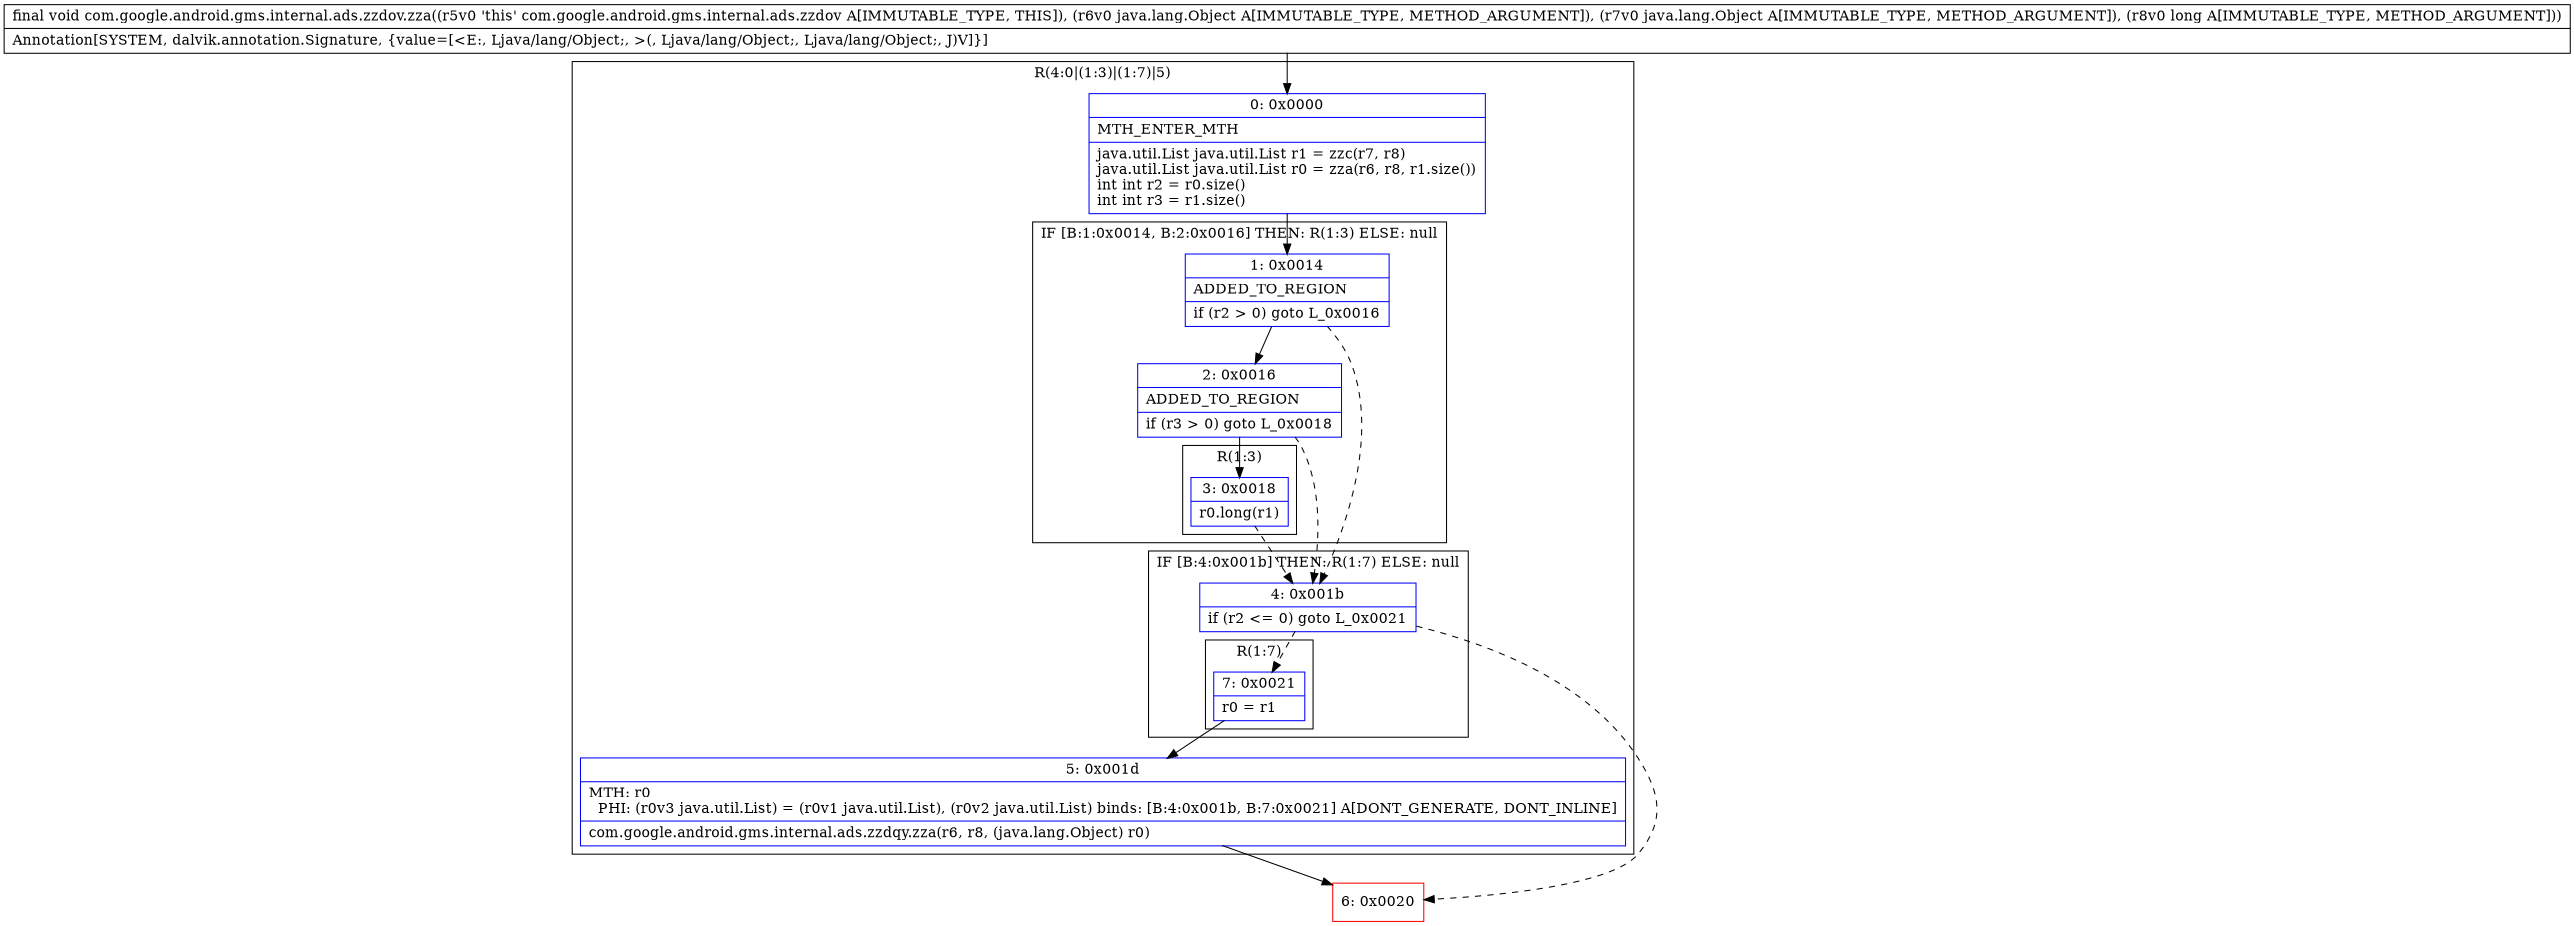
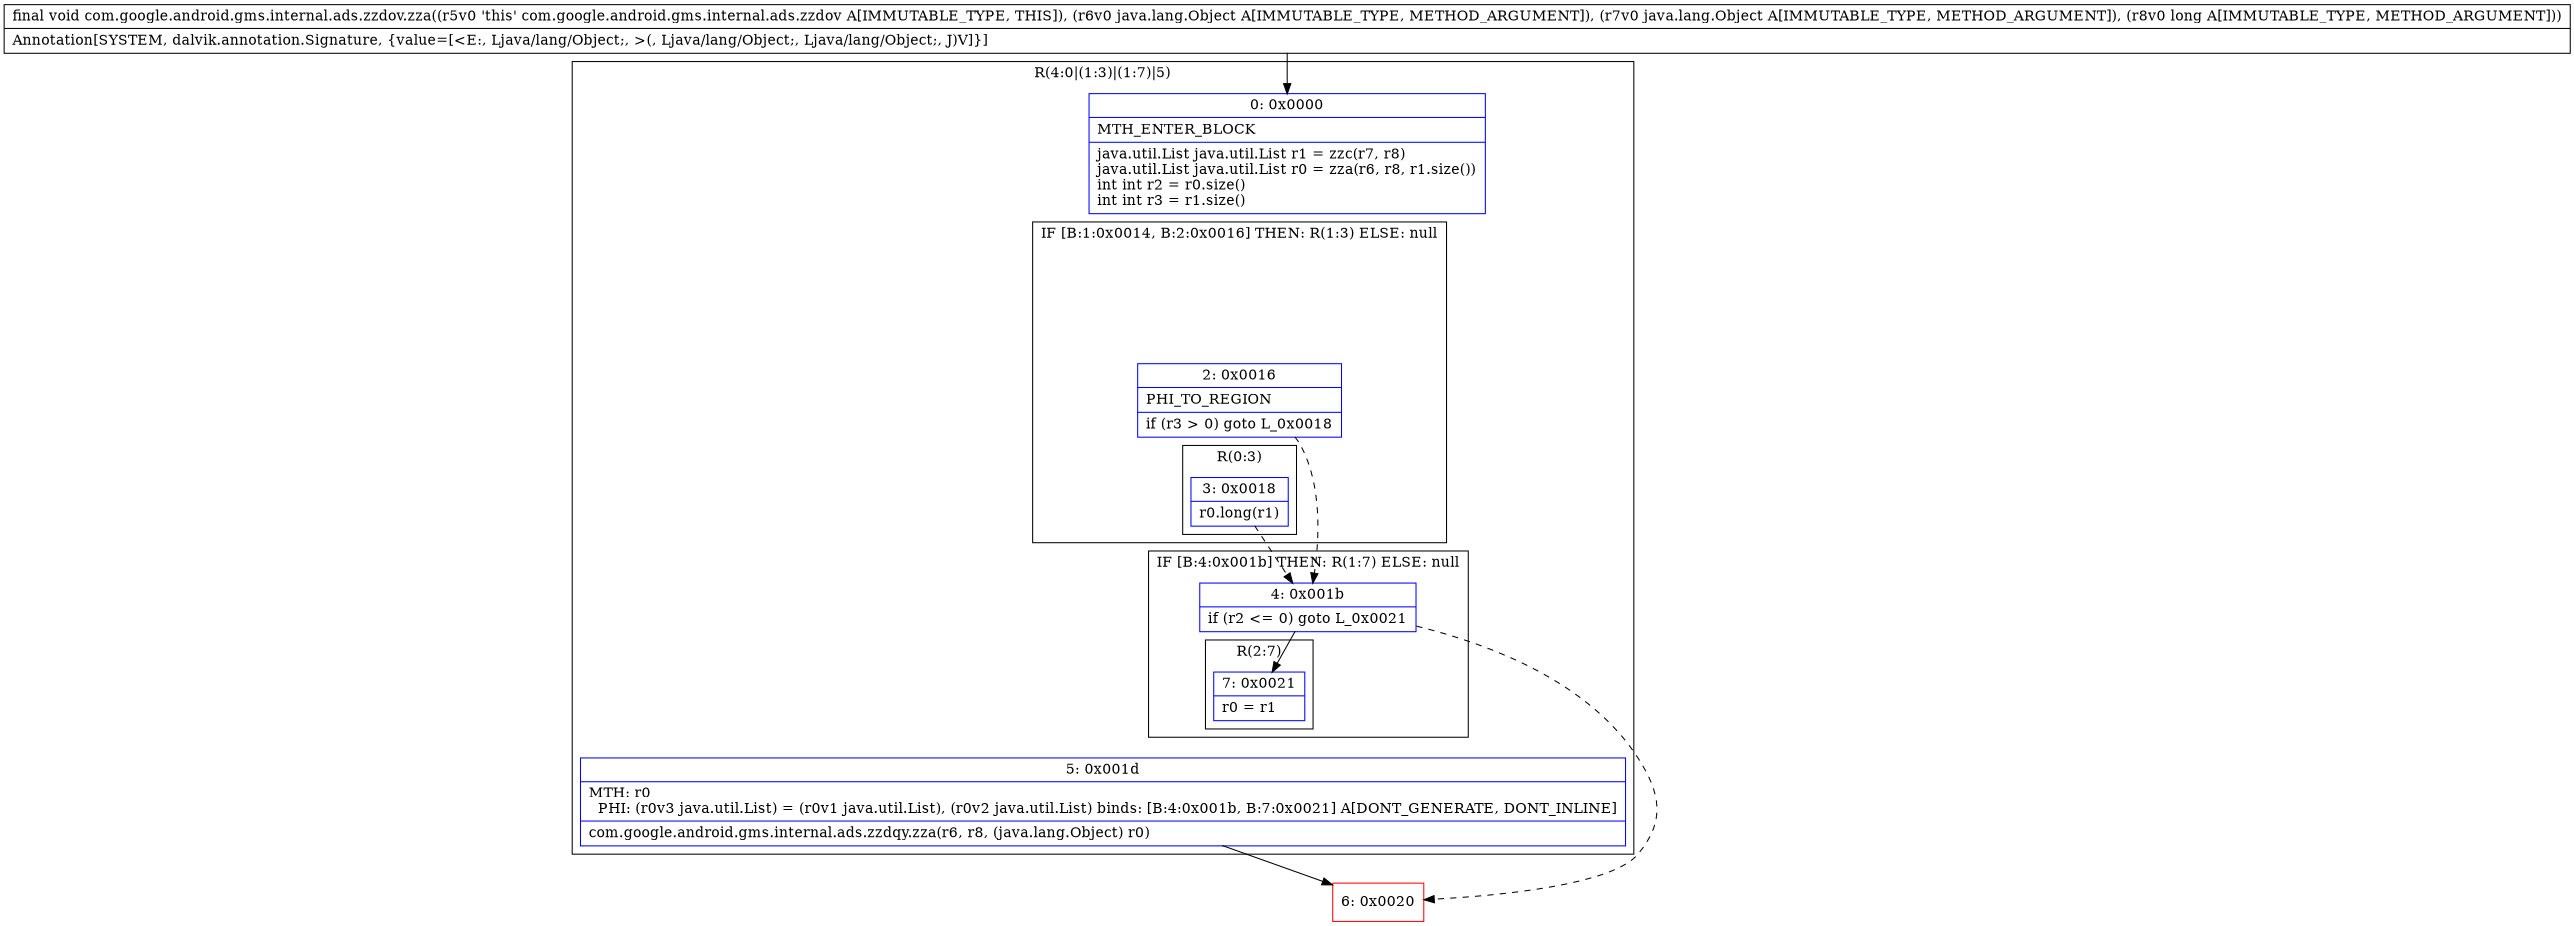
node "0: 0x0000": text "MTH_ENTER_MTH" -> "MTH_ENTER_BLOCK"
node "1: 0x0014": removed
node "2: 0x0016": text "ADDED_TO_REGION" -> "PHI_TO_REGION"
edge "2: 0x0016" -> "3: 0x0018": removed
cluster "R(1:3)": label "R(1:3)" -> "R(0:3)"
edge "4: 0x001b" -> "7: 0x0021": style dashed -> solid
cluster "R(1:7)": label "R(1:7)" -> "R(2:7)"
edge "7: 0x0021" -> "5: 0x001d": removed
